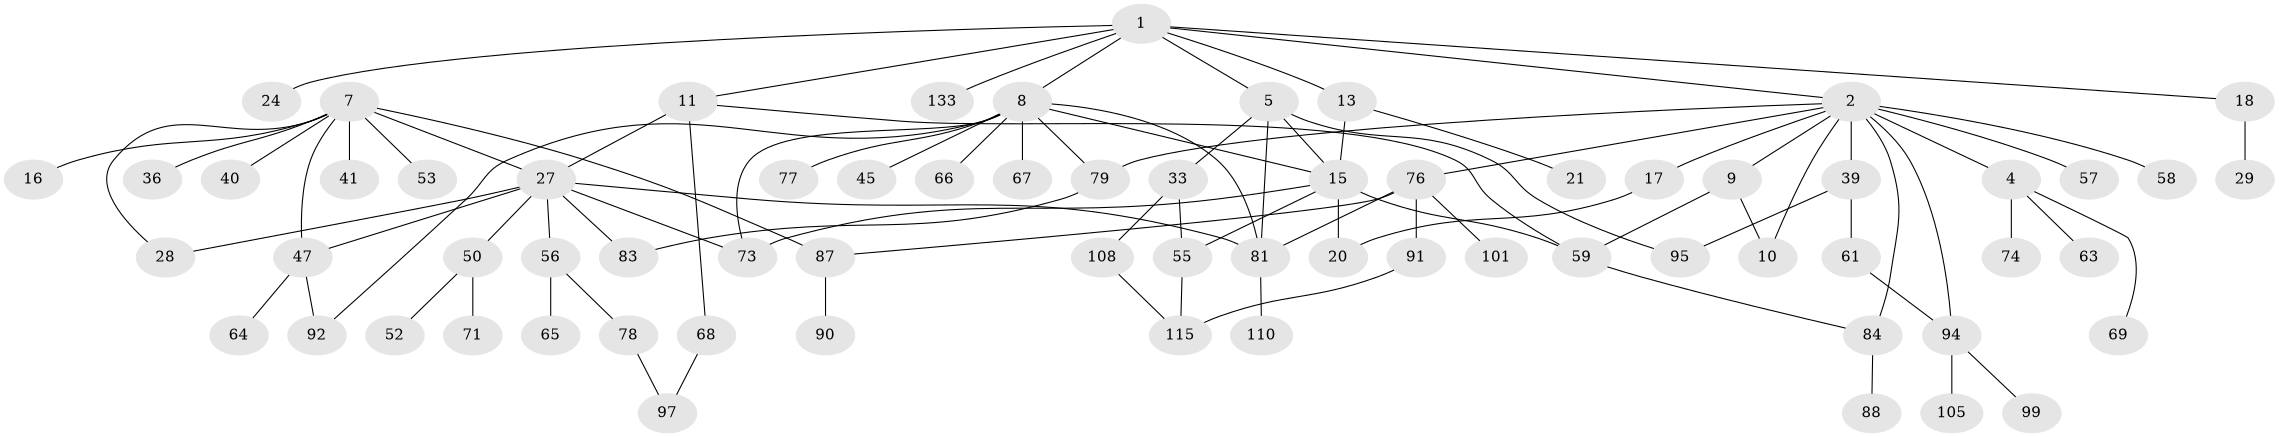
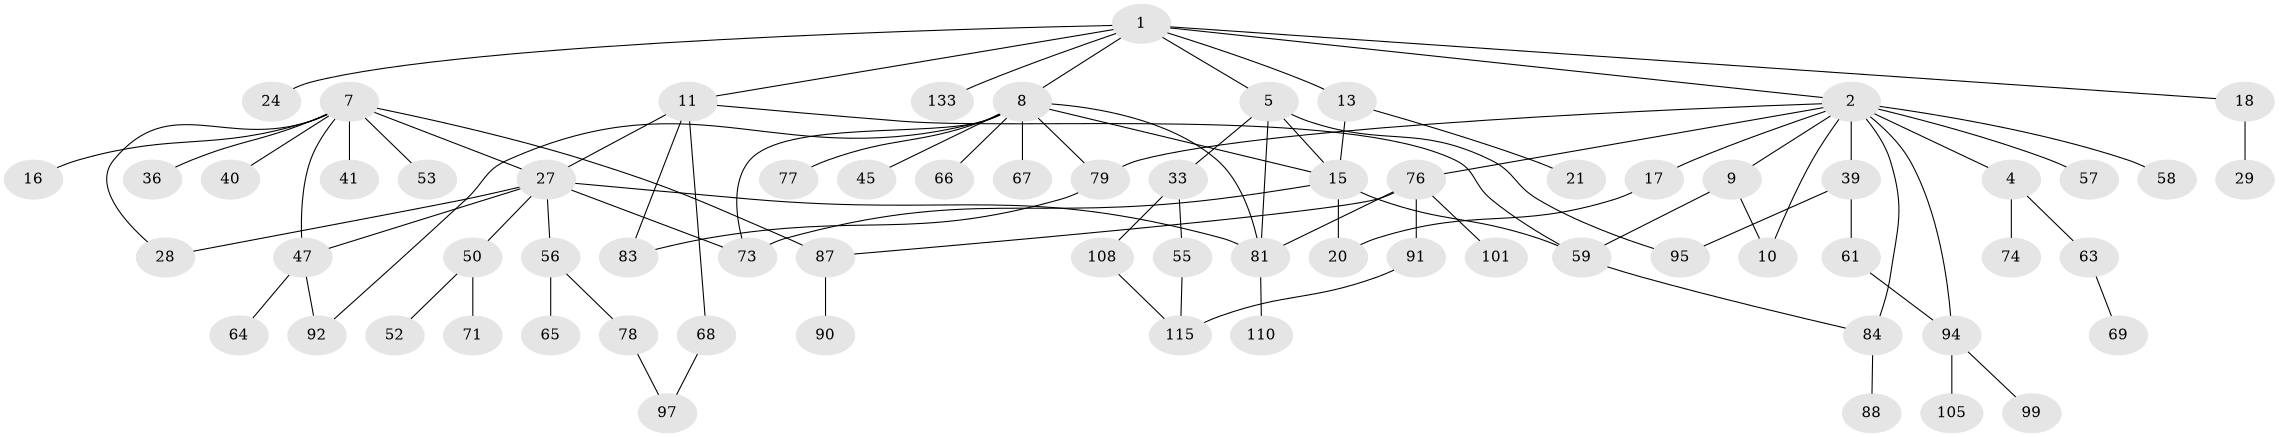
edge "27" -- "83": now "11" -- "83"
edge "15" -- "55": removed
edge "4" -- "69": now "63" -- "69"
